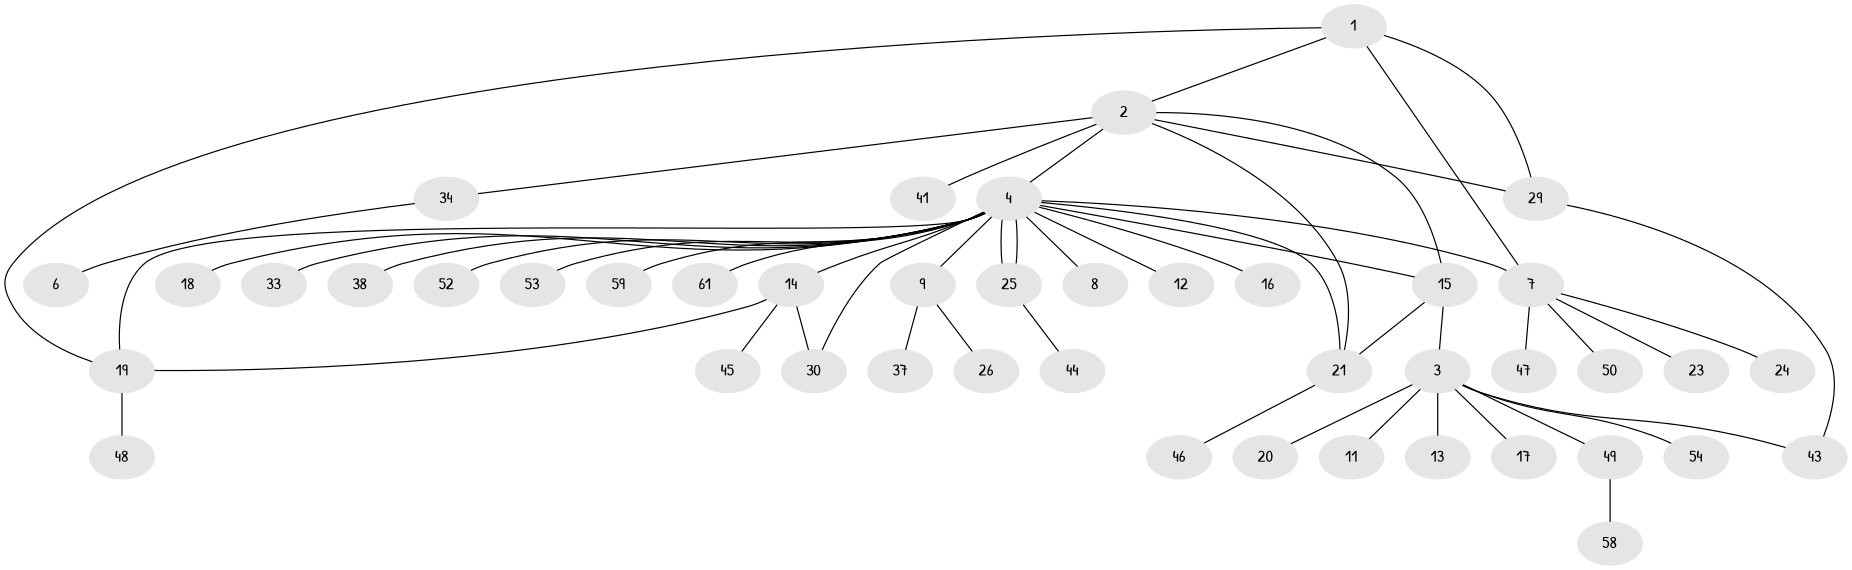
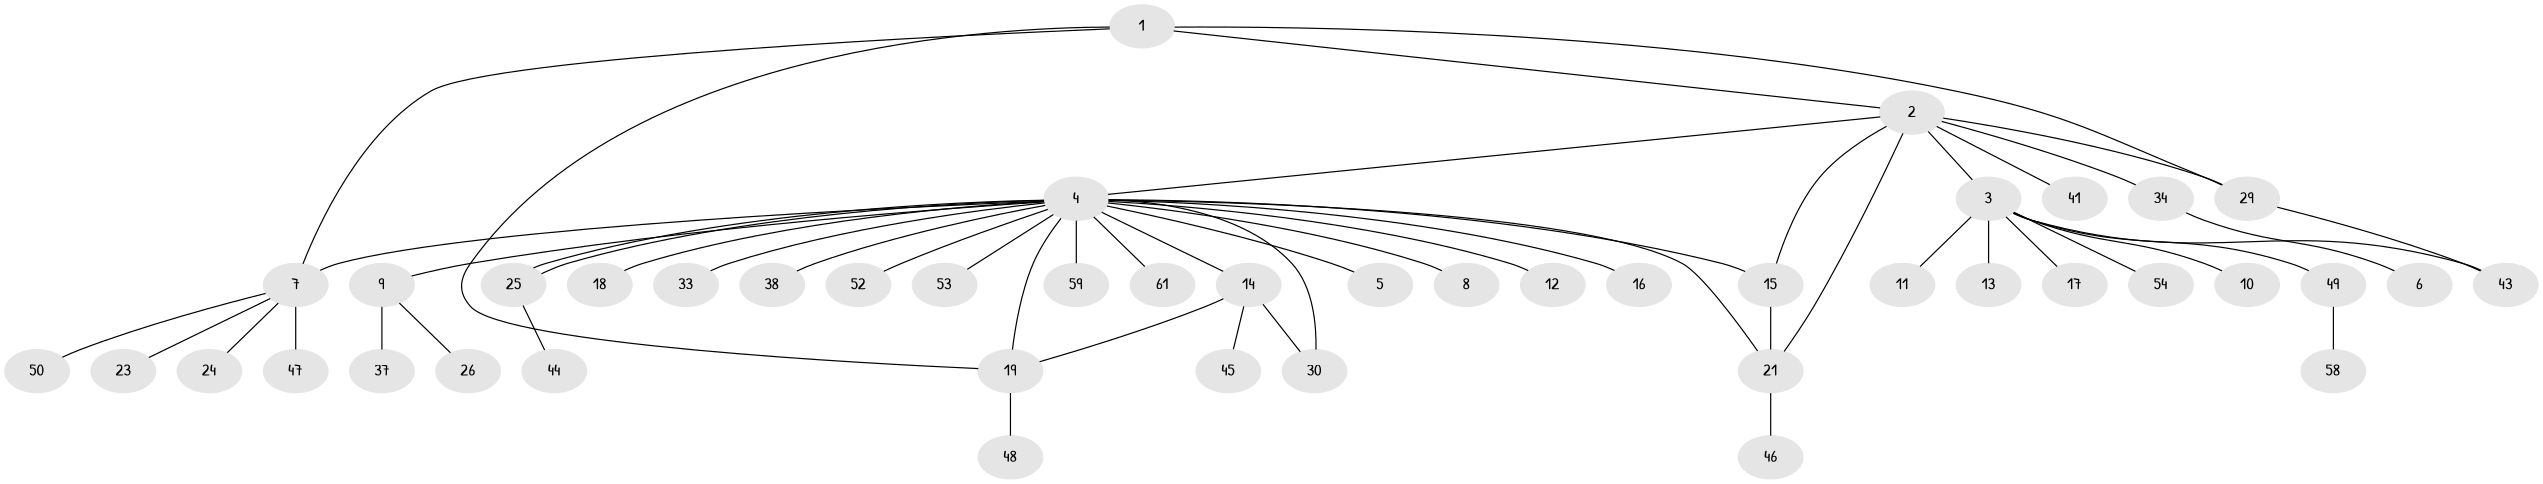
node "5": added
edge "15" -- "3": now "2" -- "3"
node "20": label "20" -> "10"
